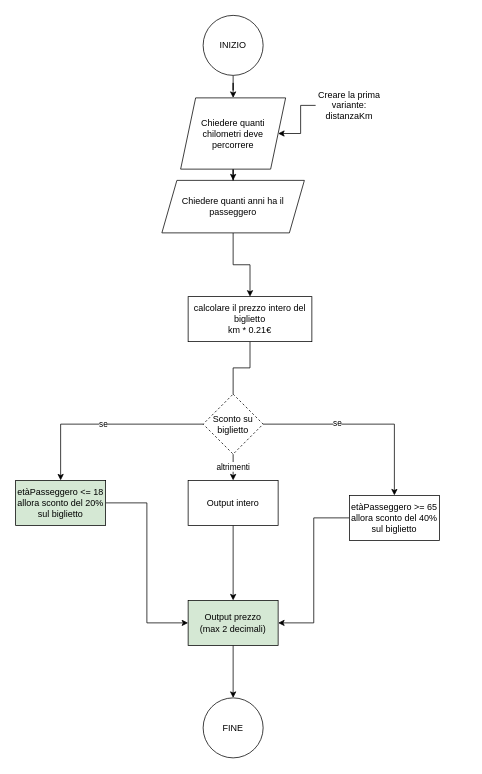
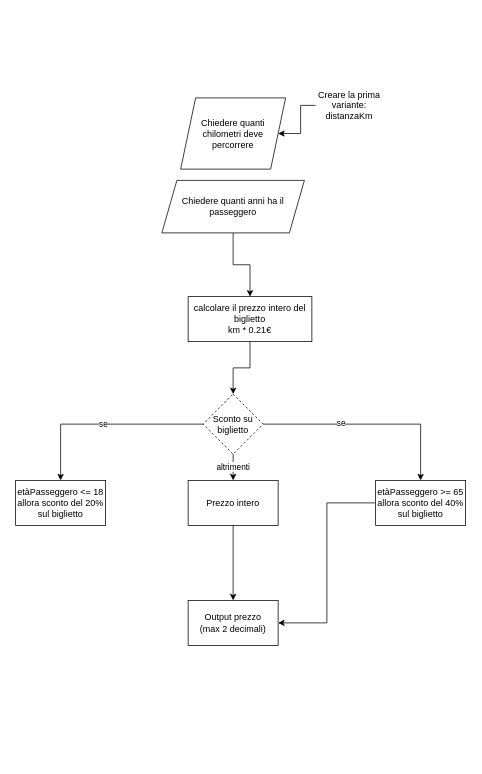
node "INIZIO": removed
edge "INIZIO" -> "Chiedere quanti chilometri deve percorrere": removed
edge "Chiedere quanti chilometri deve percorrere" -> "Chiedere quanti anni ha il passeggero": removed
edge "calcolare il prezzo intero del biglietto km * 0.21€" -- "Sconto su biglietto": arrowhead none -> classic
node "etàPasseggero <= 18 allora sconto del 20% sul biglietto": fillcolor #d5e8d4 -> #ffffff
edge "etàPasseggero <= 18 allora sconto del 20% sul biglietto" -> "Output prezzo (max 2 decimali)": removed
node "Output intero": label "Output intero" -> "Prezzo intero"
node "etàPasseggero >= 65 allora sconto del 40% sul biglietto": moved (394, 518) -> (420, 503)
node "Output prezzo (max 2 decimali)": fillcolor #d5e8d4 -> #ffffff
edge "Output prezzo (max 2 decimali)" -> "FINE": removed
node "FINE": removed
